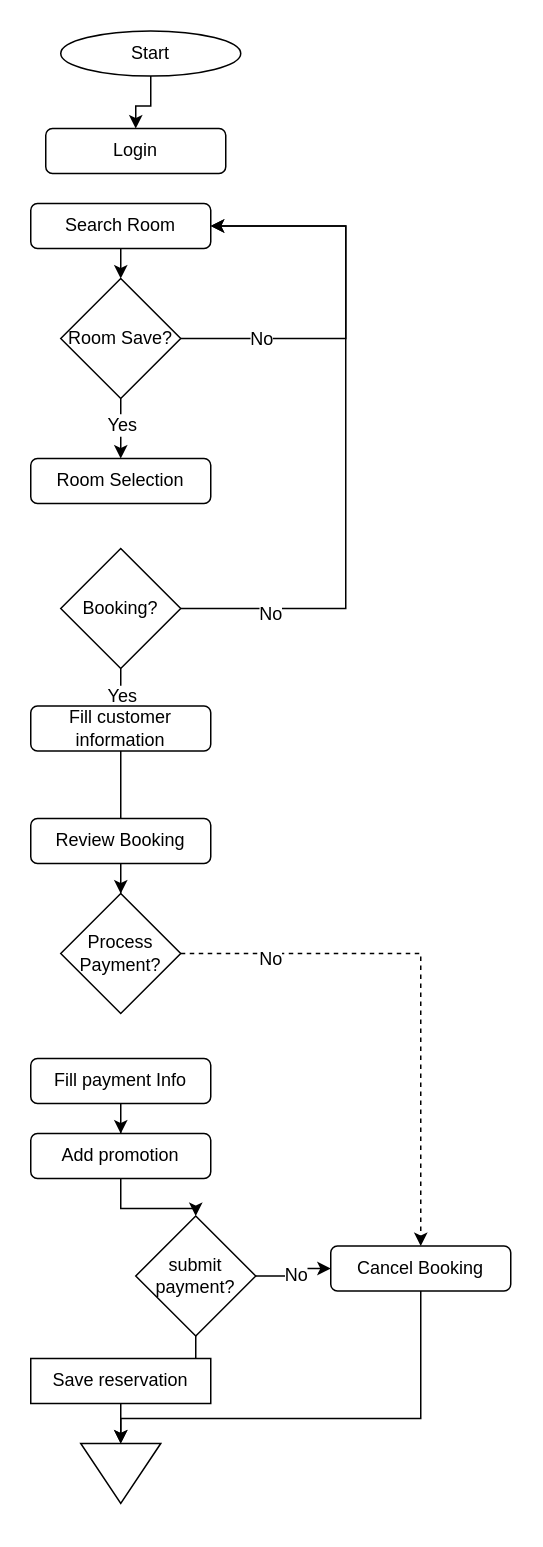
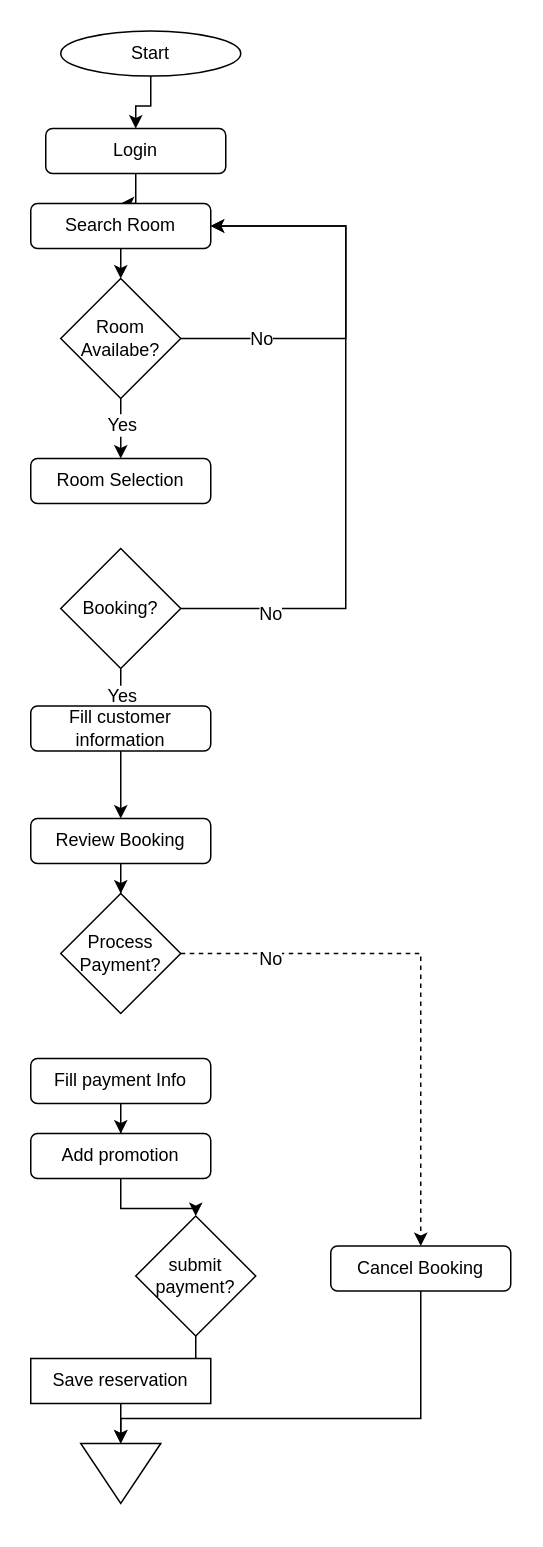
edge "Login" -> "Search Room": added
node "Room Save?": label "Room Save?" -> "Room Availabe?"
edge "Fill customer information" -- "Review Booking": arrowhead none -> classic
edge "submit payment?" -> "Cancel Booking": removed, label "No"
